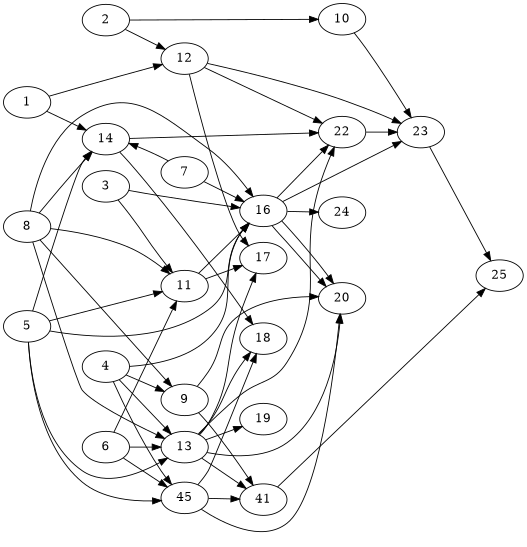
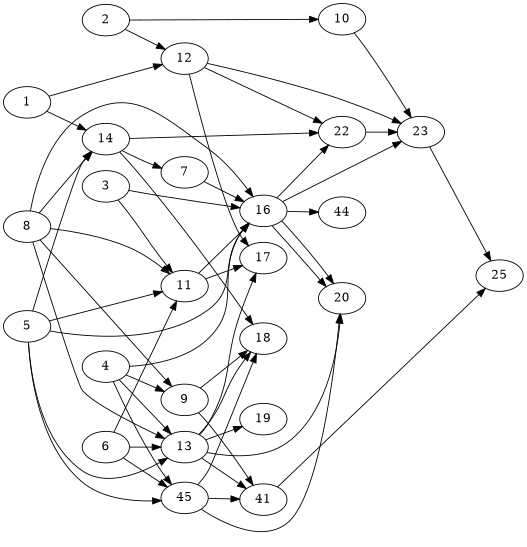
edge "7" -> "14": reversed
node "24": label "24" -> "44"
edge "13" -> "22": removed
edge "9" -> "20": now "9" -> "18"
